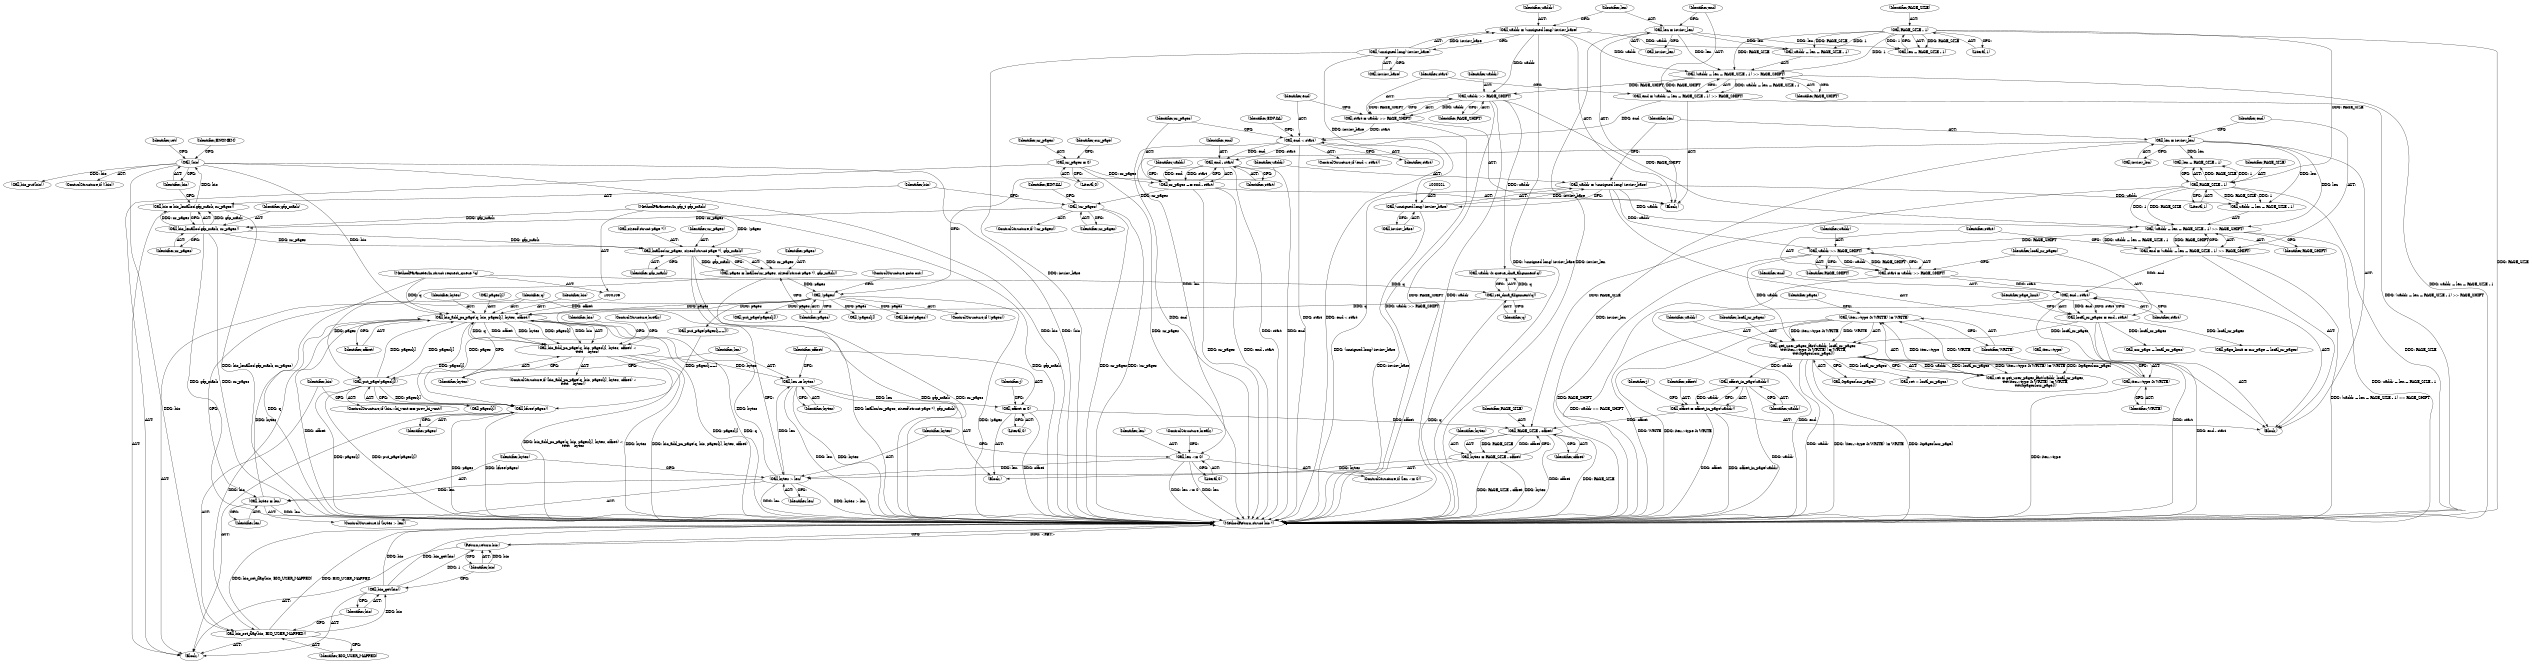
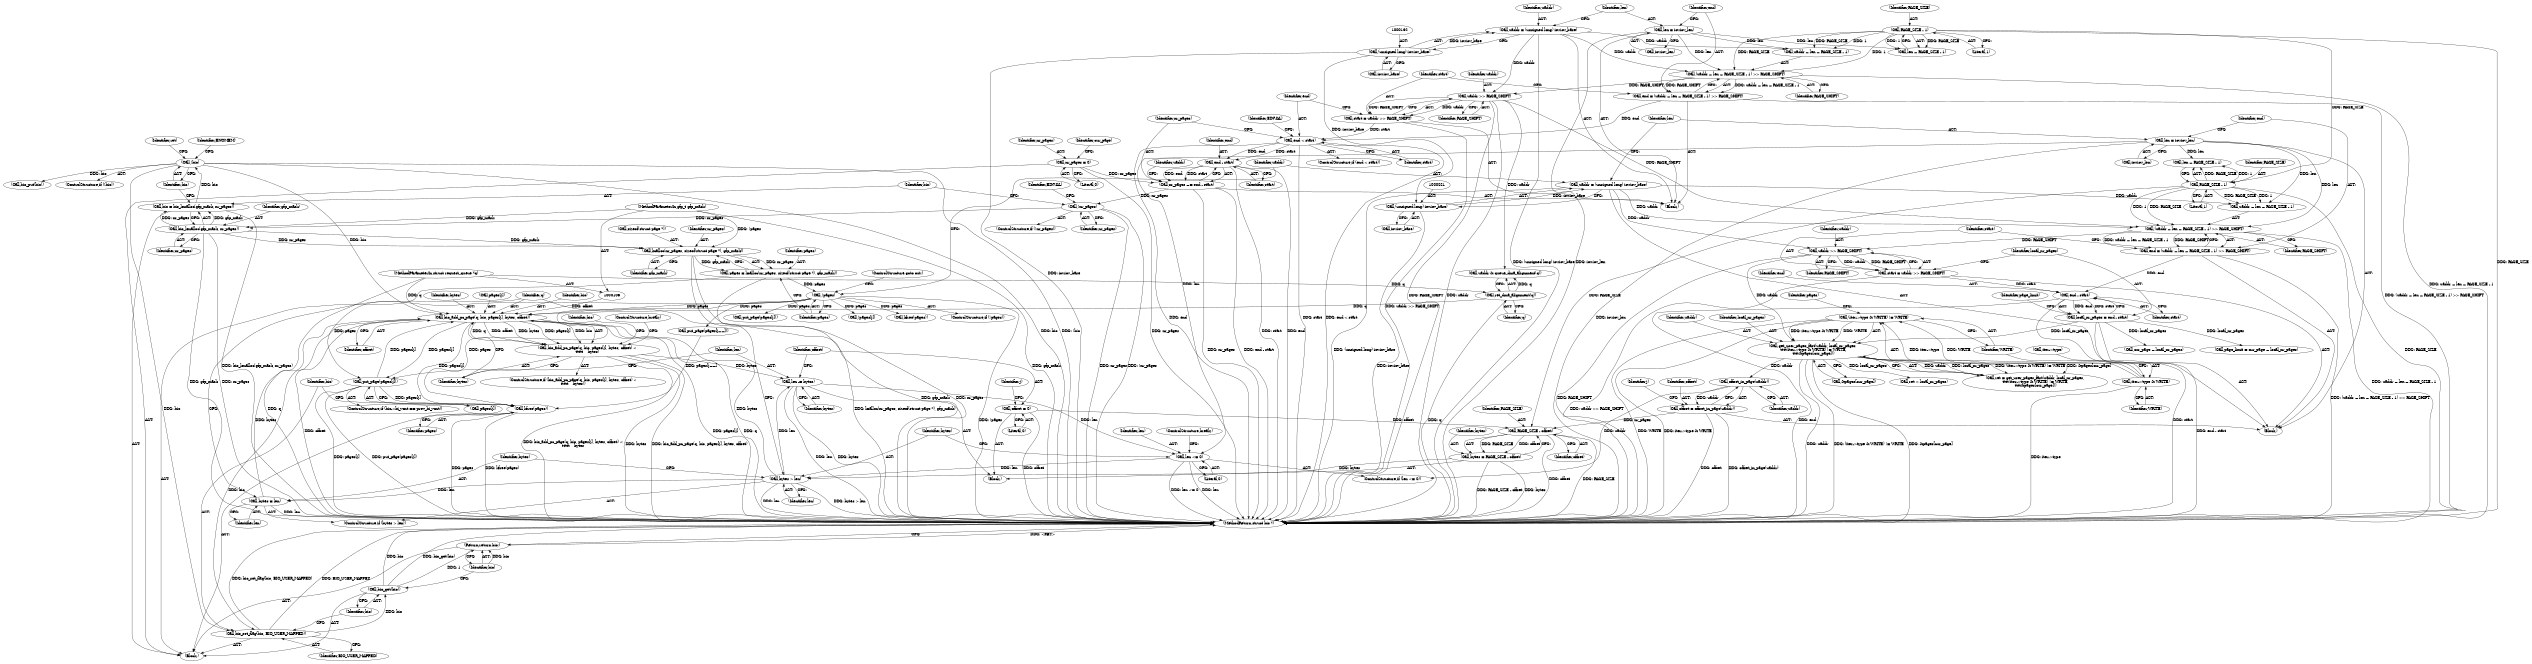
node "1000132": added
edge "(Call,len -= bytes)" -> "(Call,offset = 0)": now "(Call,len -= bytes)" -> "(Call,len <= 0)"
edge "(Call,offset = offset_in_page(uaddr))" -> "(Call,PAGE_SIZE - offset)": label "DDG: offset" -> "DDG: nr_pages"
edge "(Call,offset_in_page(uaddr))" -> "(MethodReturn,struct bio *)": now "(Call,offset_in_page(uaddr))" -> "(ControlStructure,if (len <= 0))"
